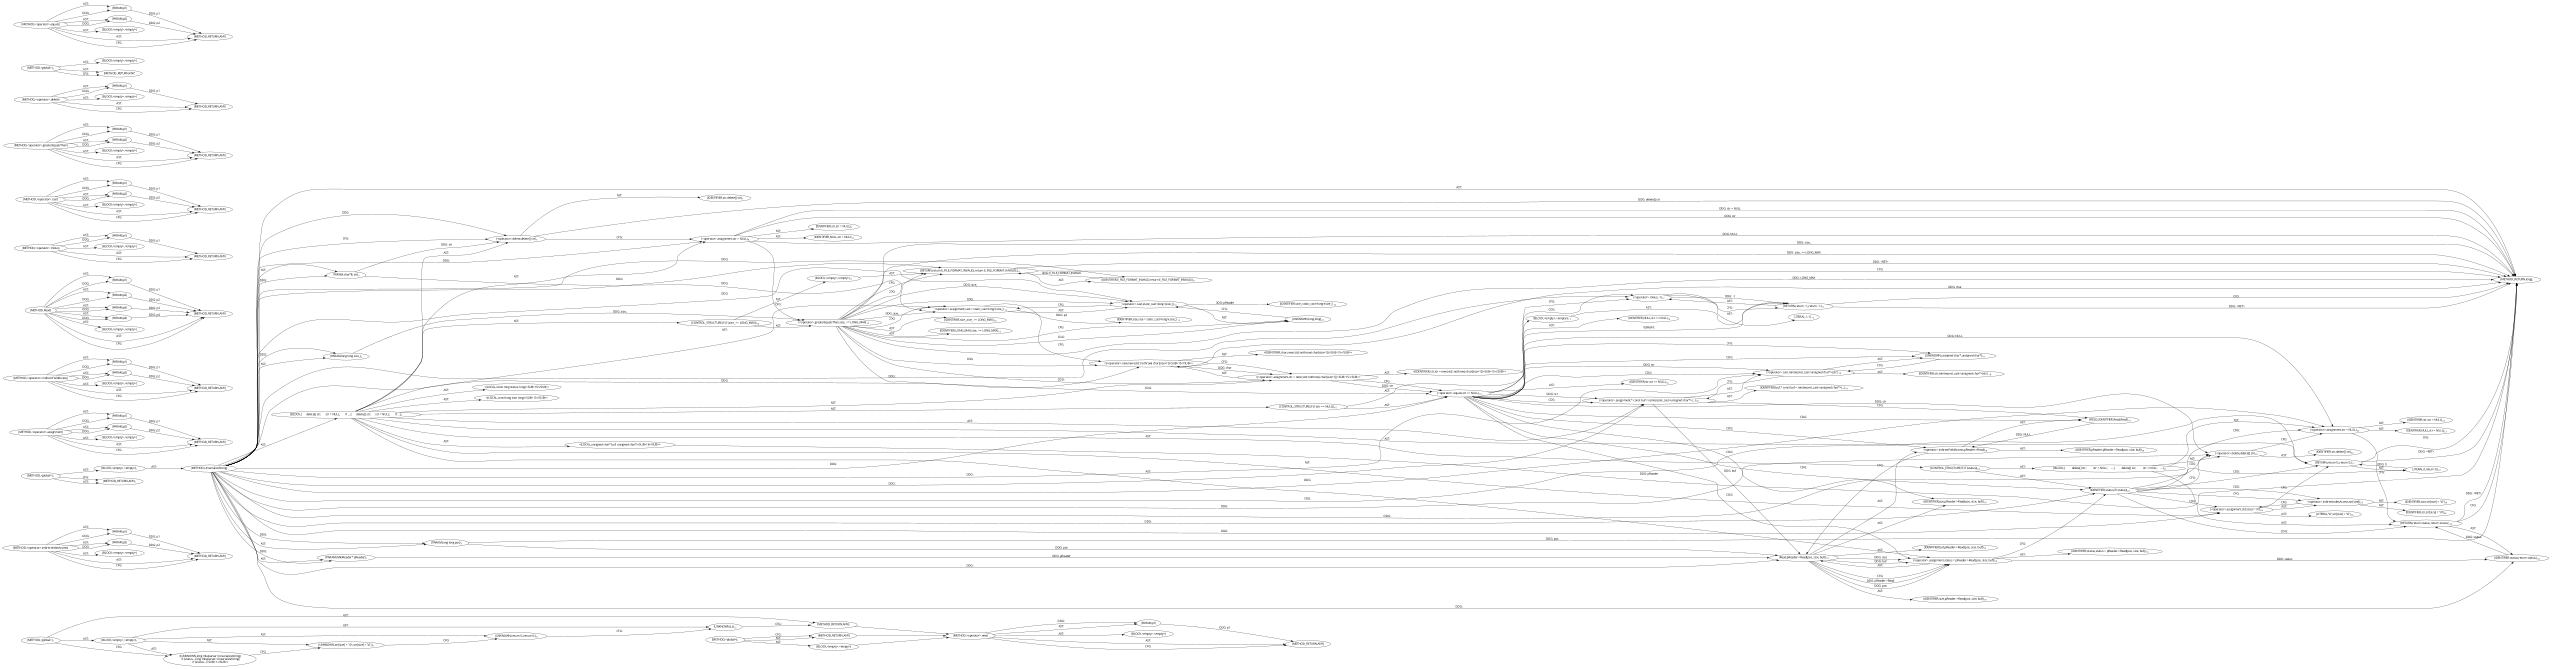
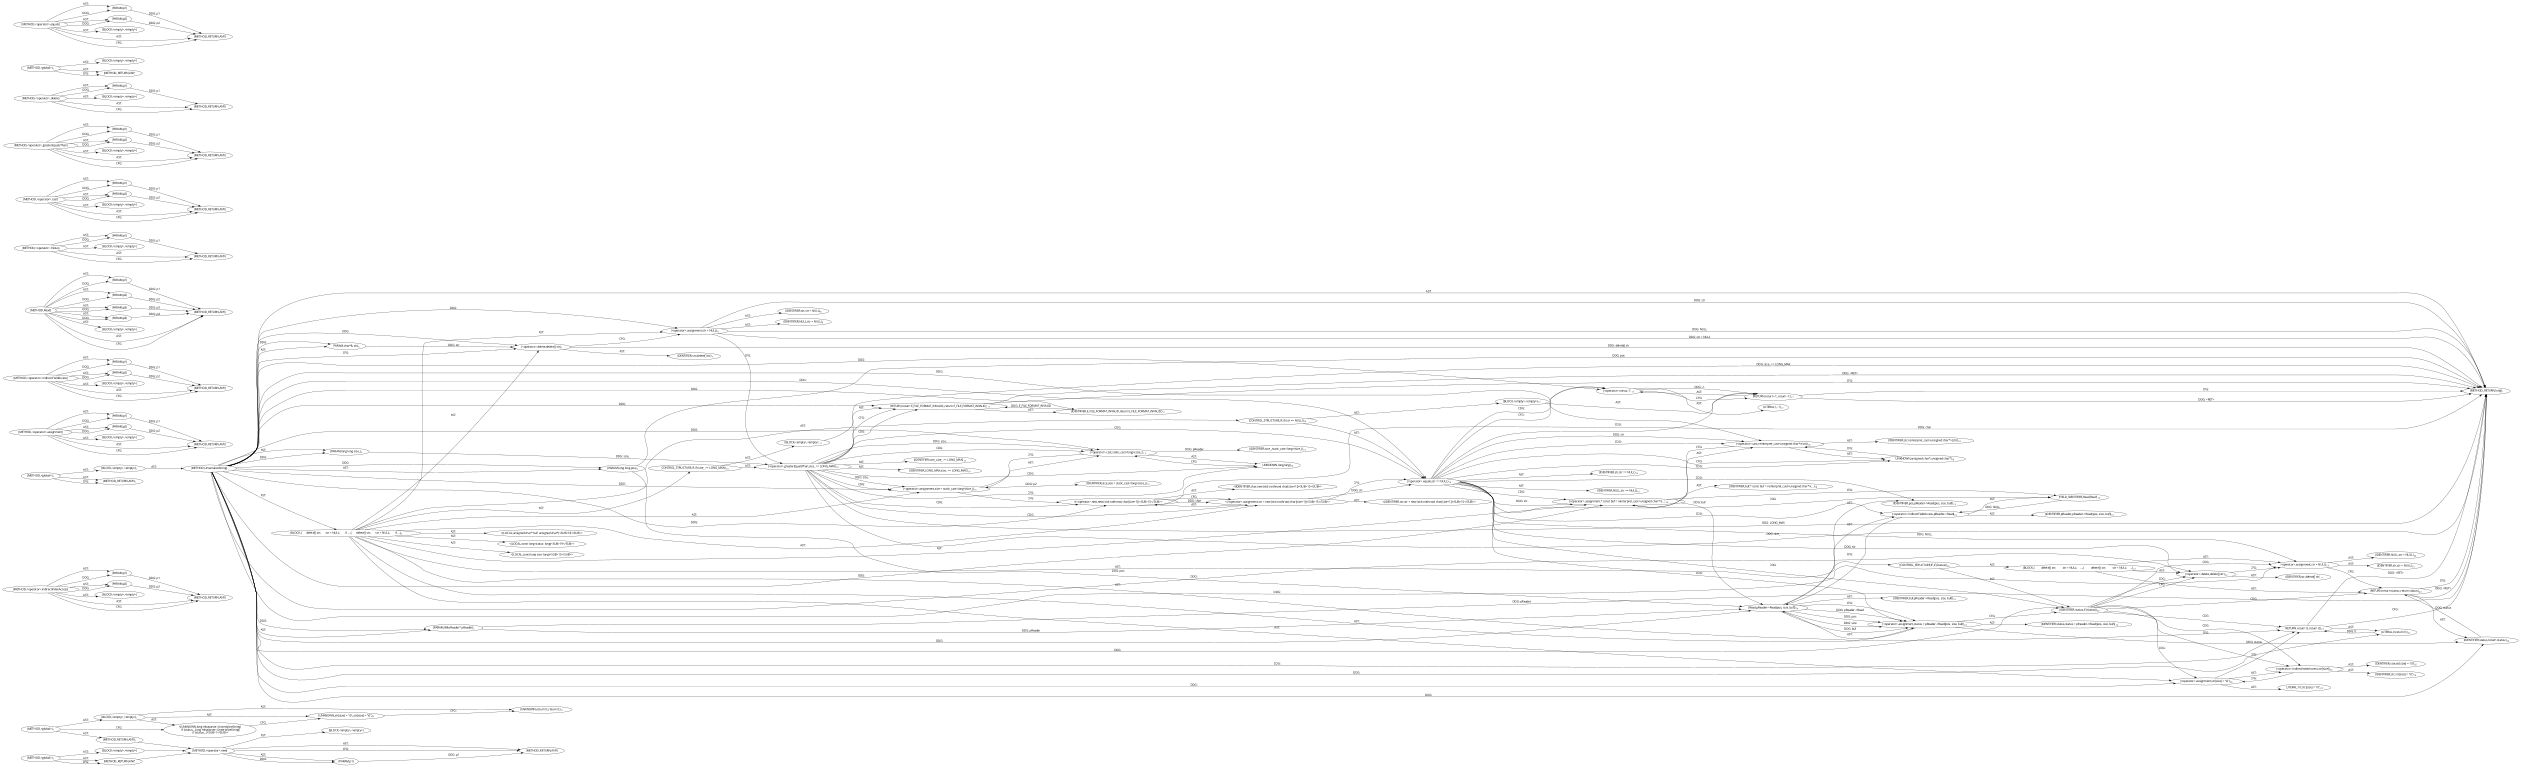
edge "(PARAM,char*& str)" -> "(<operator>.assignment,size = static_cast<long>(size_))": now "(METHOD,UnserializeString)" -> "(<operator>.assignment,size = static_cast<long>(size_))"
edge "(<operator>.equals,str == NULL)" -> "(RETURN,return -1;,return -1;)": label "FORMAT: " -> "CDG: "
edge "<(LOCAL,unsigned char* buf: unsigned char*)<SUB>18</SUB>>" -> "(METHOD_RETURN,long)": now "(PARAM,IMkvReader* pReader)" -> "(METHOD_RETURN,long)"
node "(IDENTIFIER,size,pReader->Read(pos, size, buf))": removed
node "(UNKNOWN,},})": removed
